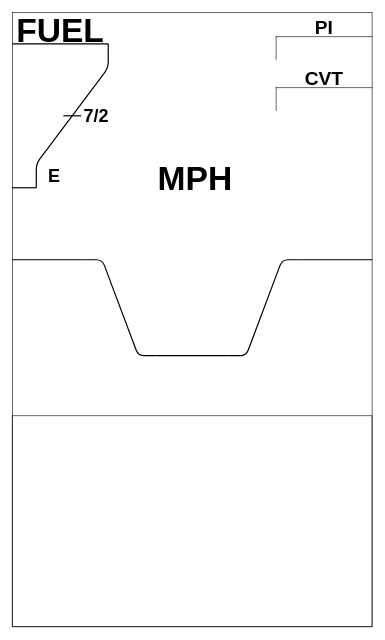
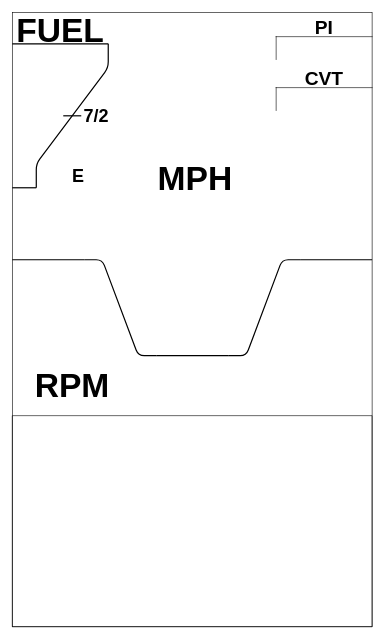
node "E": moved (54, 176) -> (78, 176)
node "RPM": added
